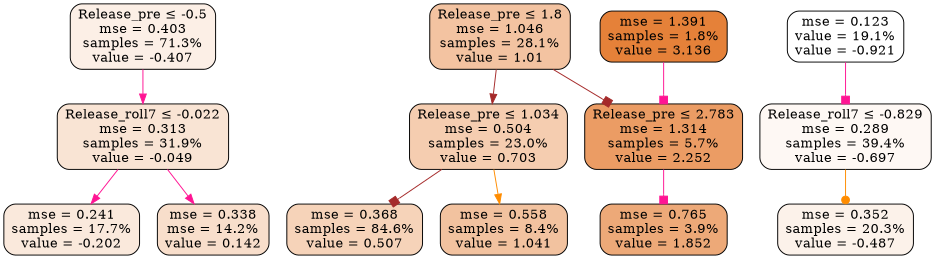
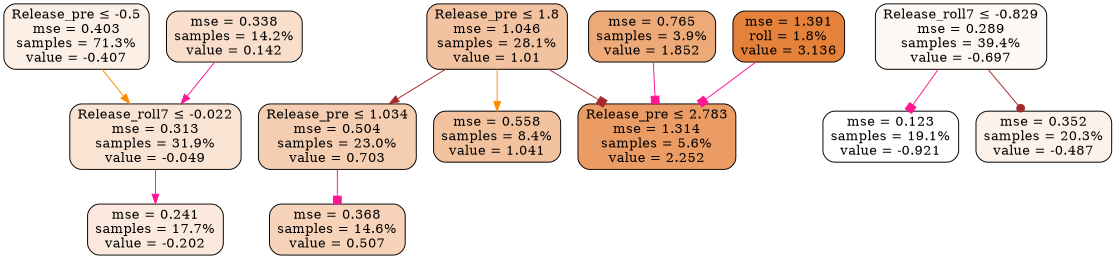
node "mse = 1.391": text "samples = 1.8%" -> "roll = 1.8%"
node "mse = 0.123": text "value = 19.1%" -> "samples = 19.1%"
edge "mse = 0.123" -> "Release_roll7 ≤ -0.829": reversed
edge "Release_pre ≤ -0.5" -> "Release_roll7 ≤ -0.022": color deeppink -> darkorange
node "Release_pre ≤ 2.783": text "samples = 5.7%" -> "samples = 5.6%"
edge "Release_pre ≤ 1.034" -> "mse = 0.558": now "Release_pre ≤ 1.8" -> "mse = 0.558"
edge "Release_pre ≤ 2.783" -> "mse = 0.765": reversed
edge "Release_roll7 ≤ -0.022" -> "mse = 0.338": reversed
edge "Release_roll7 ≤ -0.829" -> "mse = 0.352": color darkorange -> brown
edge "Release_pre ≤ 1.034" -> "mse = 0.368": color brown -> deeppink
node "mse = 0.338": text "mse = 14.2%" -> "samples = 14.2%"
node "mse = 0.368": text "samples = 84.6%" -> "samples = 14.6%"
